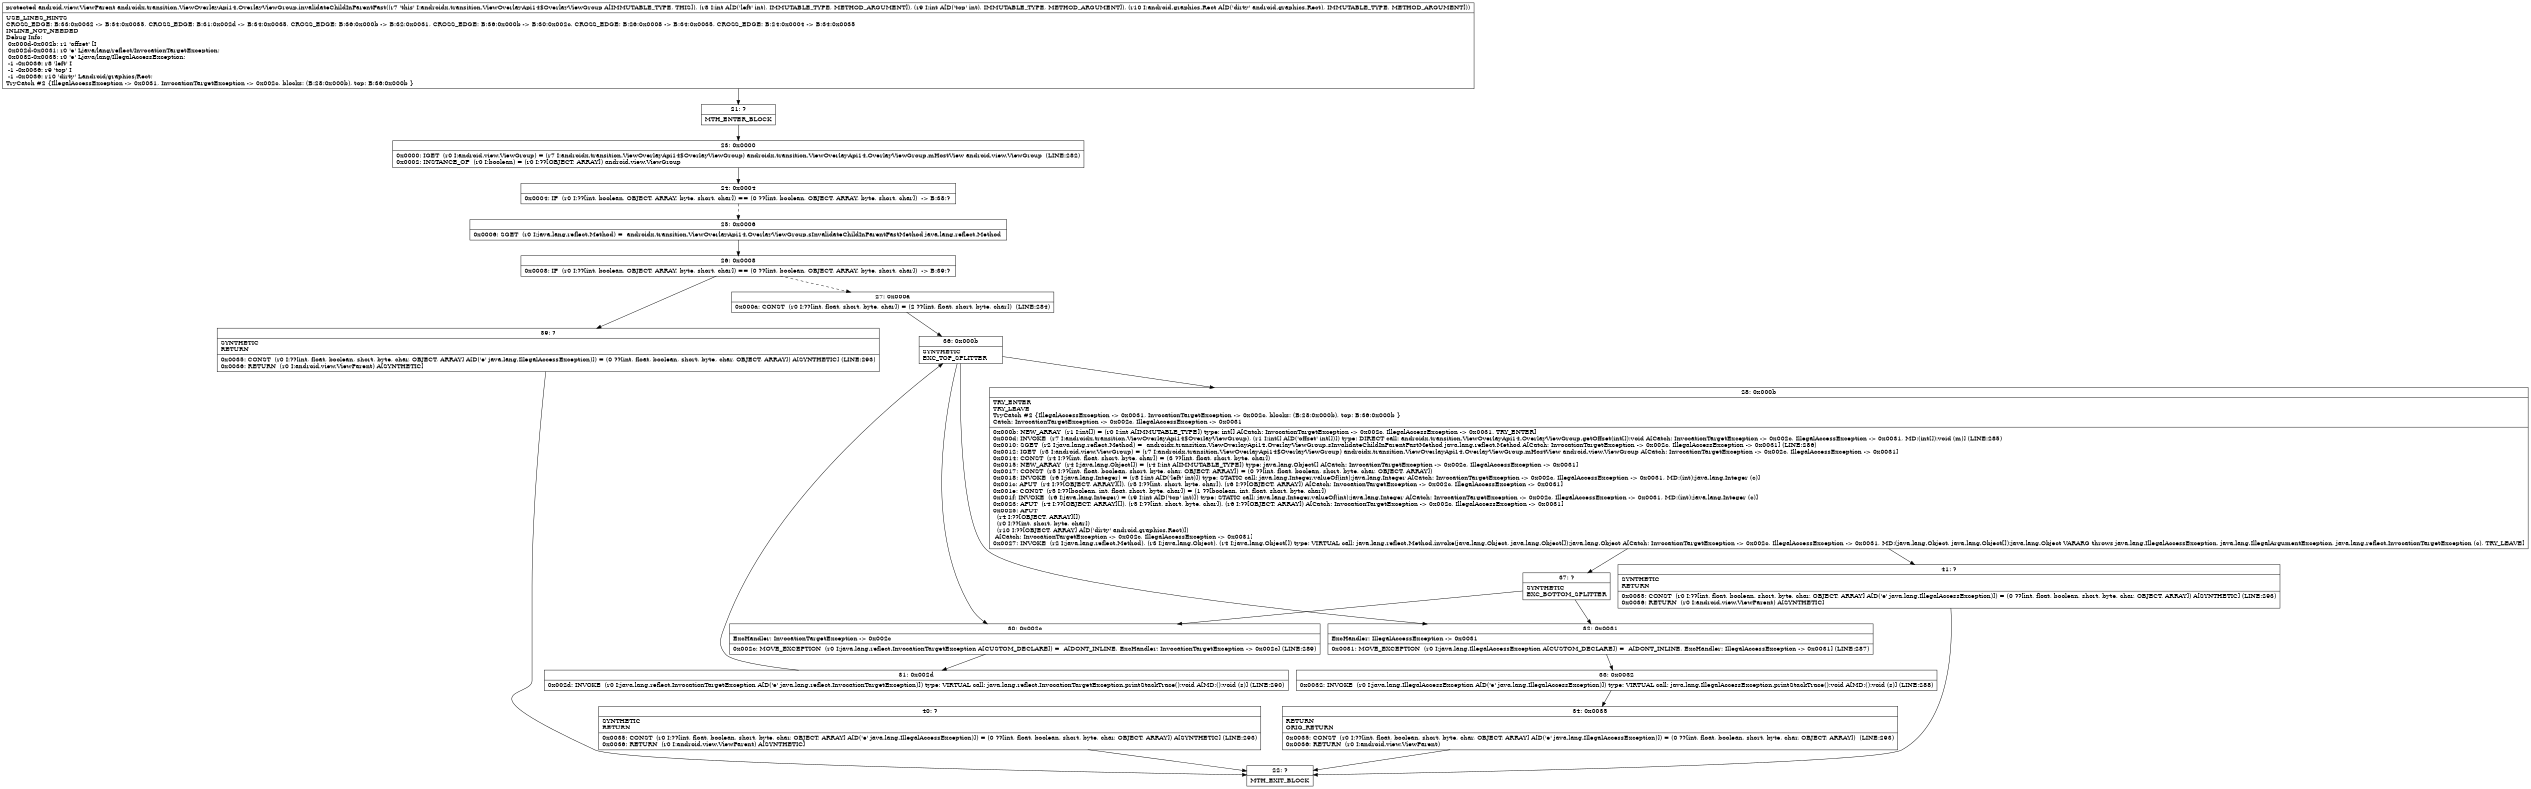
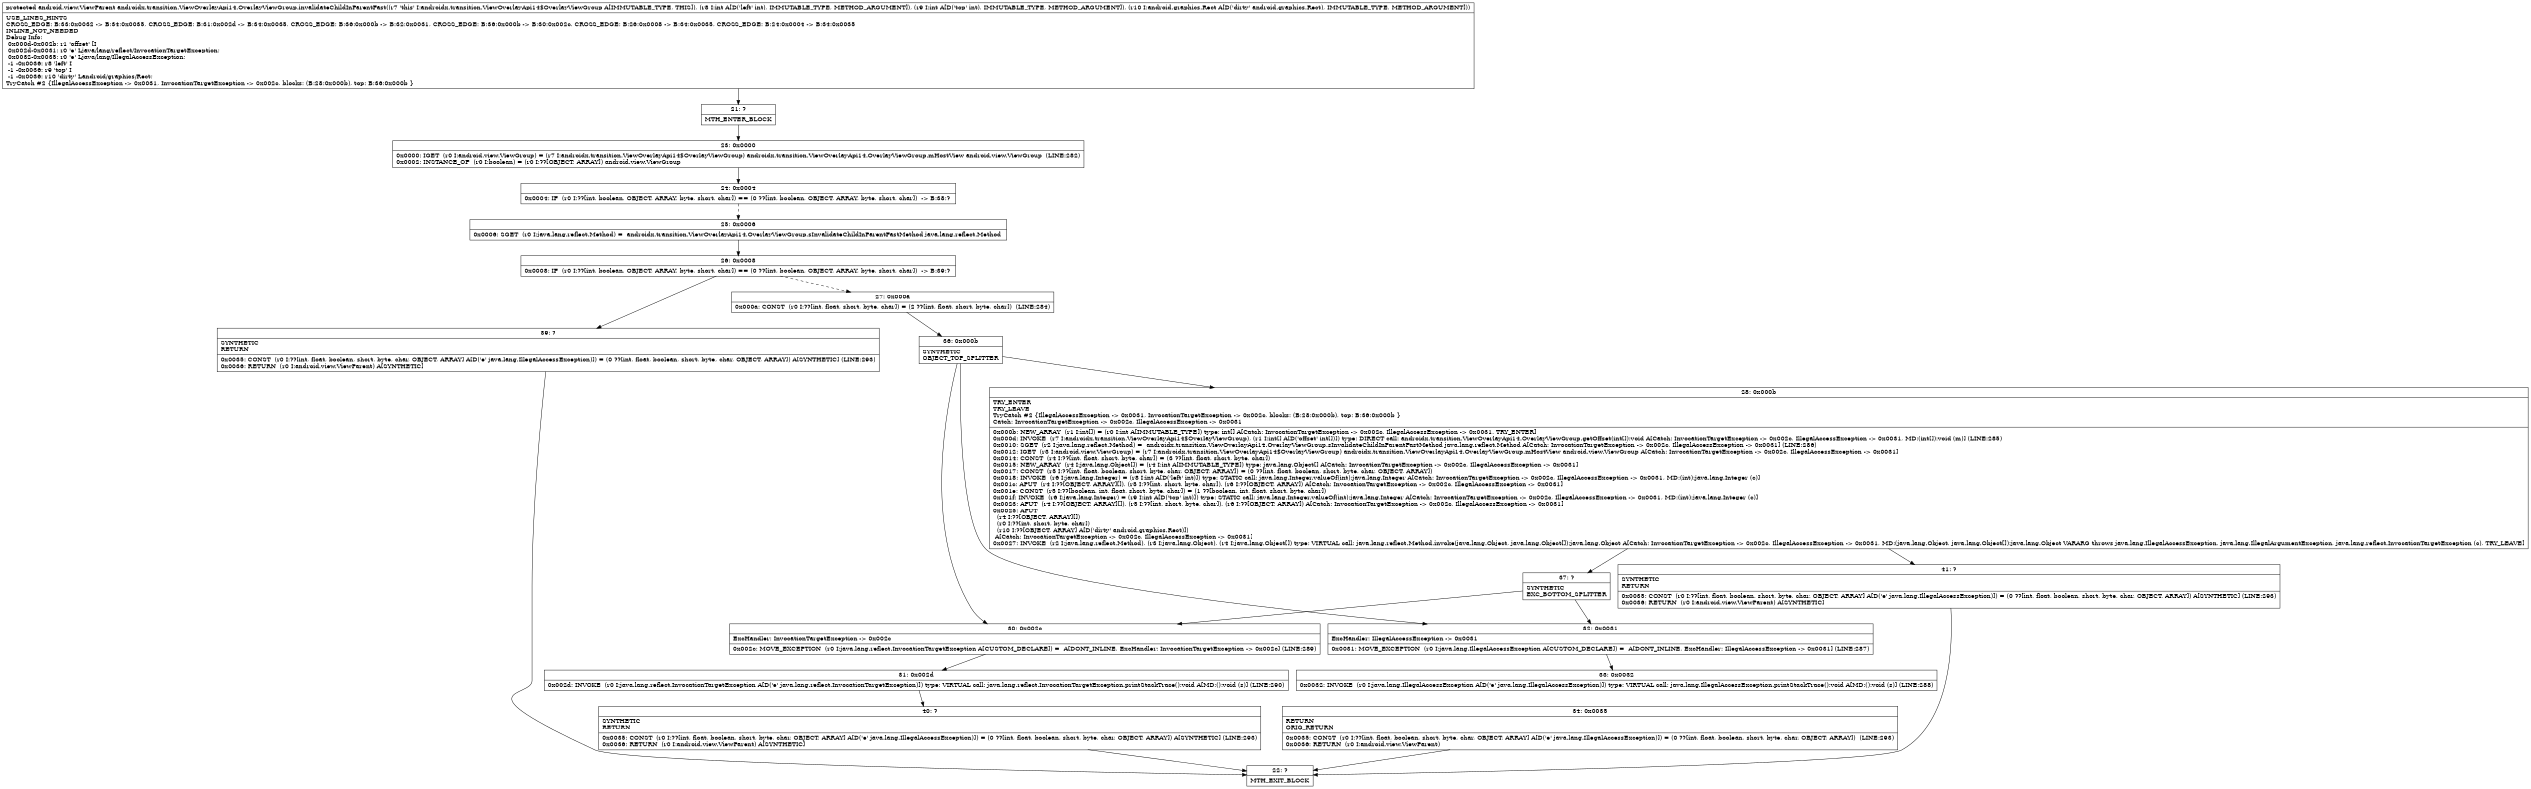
node "36: 0x000b": text "EXC_TOP_SPLITTER" -> "OBJECT_TOP_SPLITTER"
edge "31: 0x002d" -> "36: 0x000b": now "31: 0x002d" -> "40: ?"
edge "33: 0x0032" -> "34: 0x0035": removed
